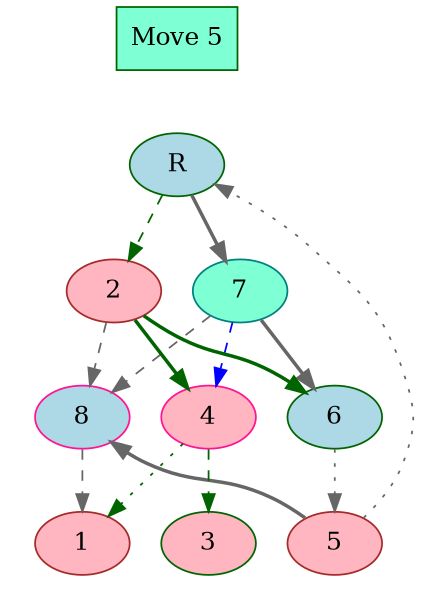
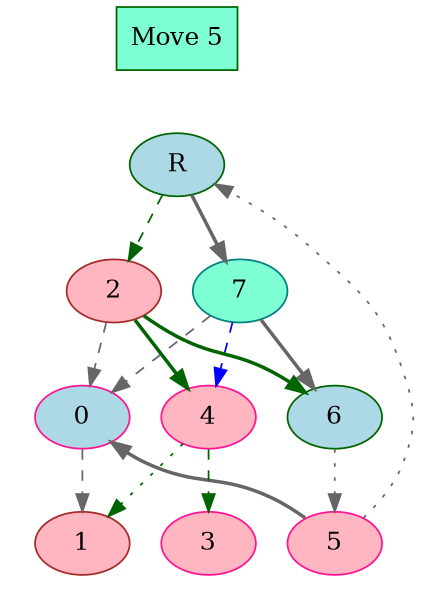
node "8": label "8" -> "0"
node "3": color darkgreen -> deeppink
node "5": color brown -> deeppink
